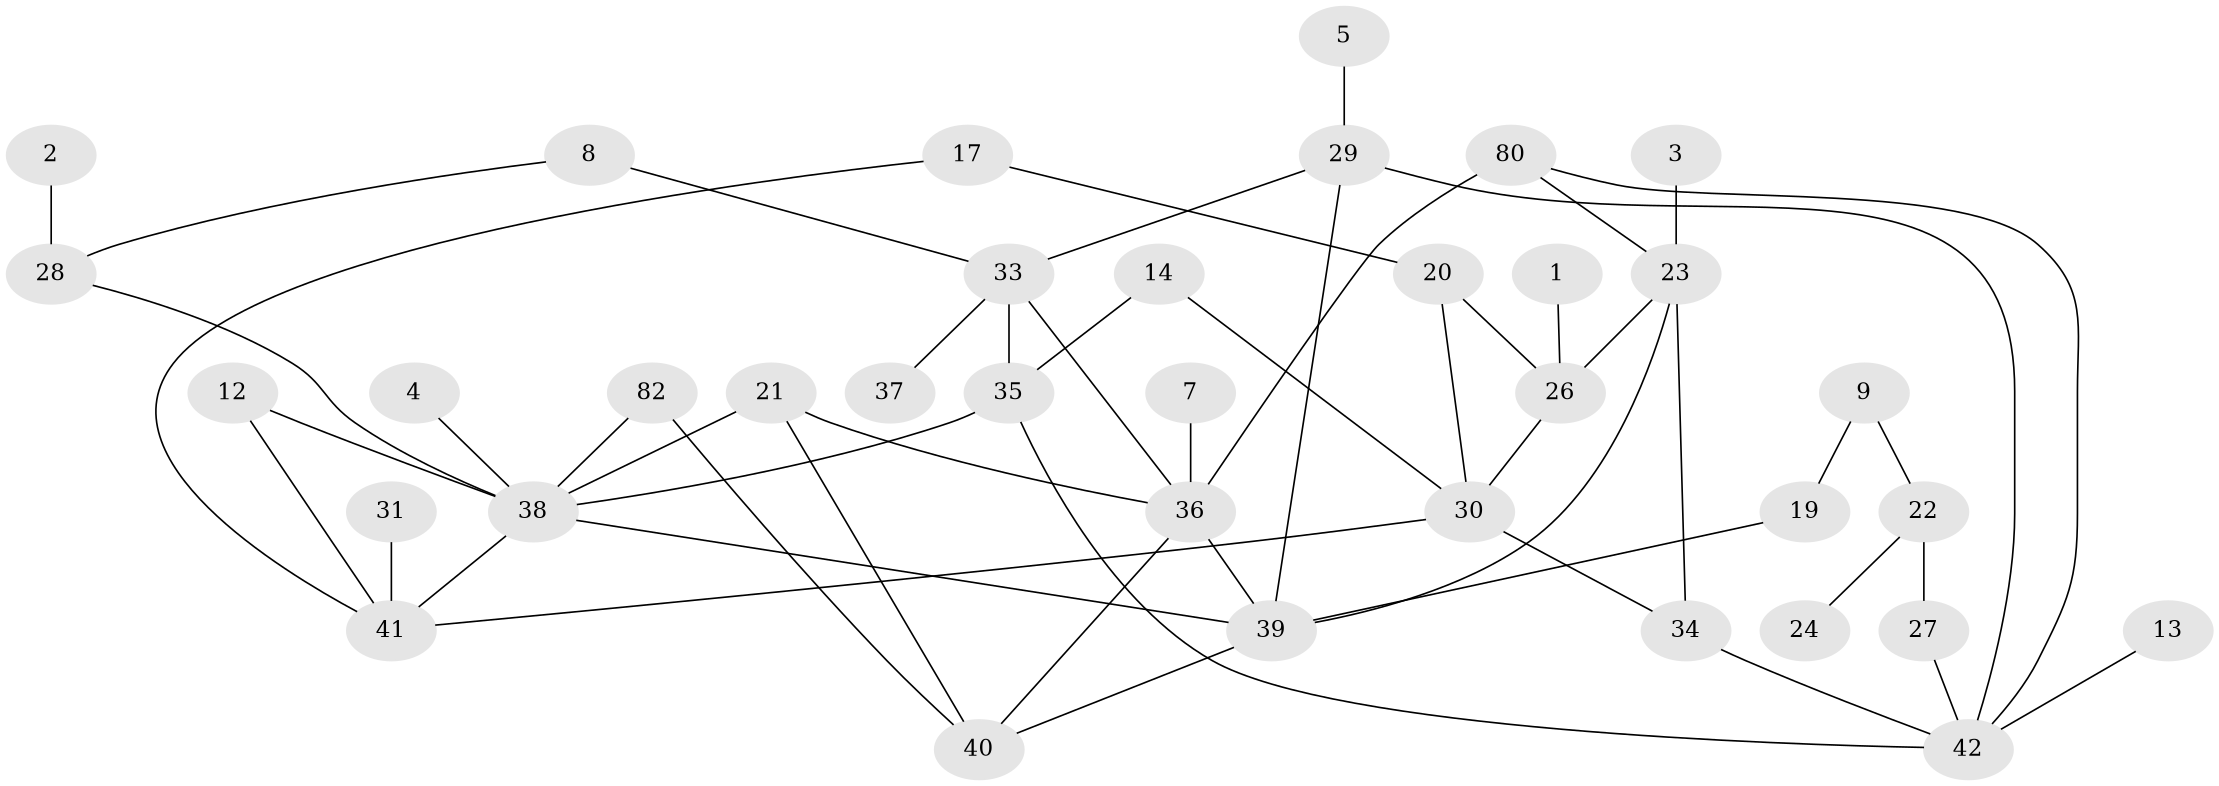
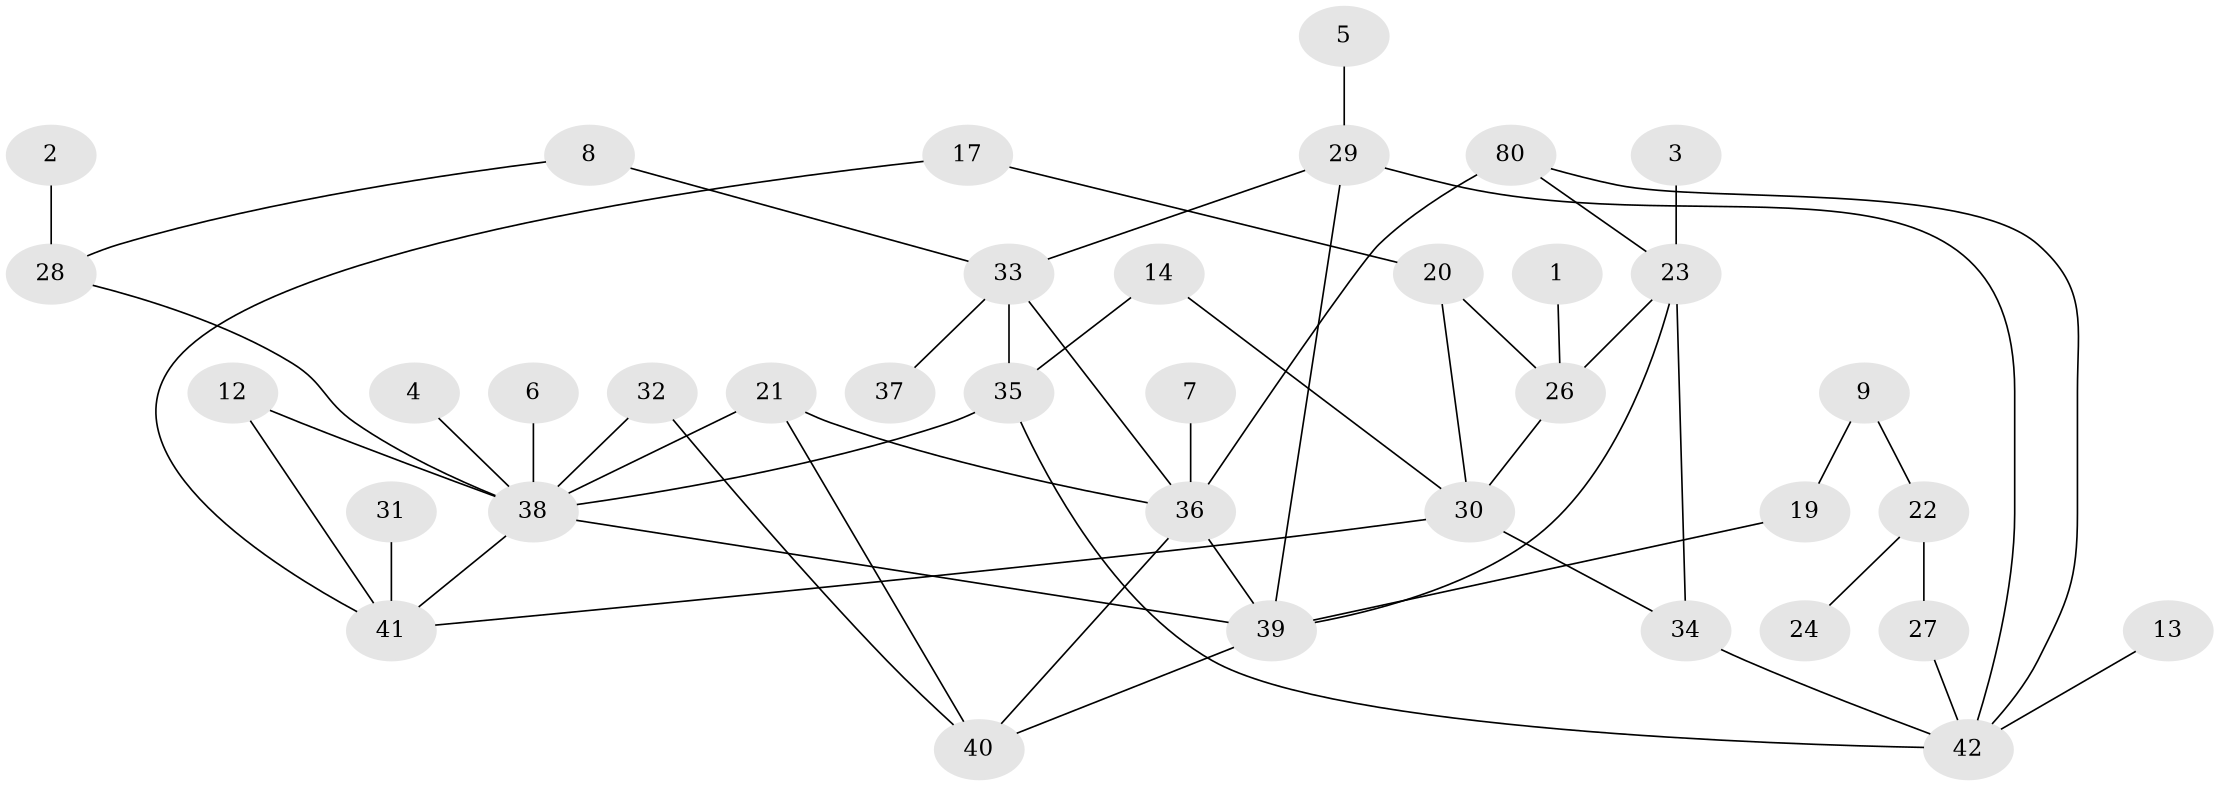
node "6": added
node "82": label "82" -> "32"
